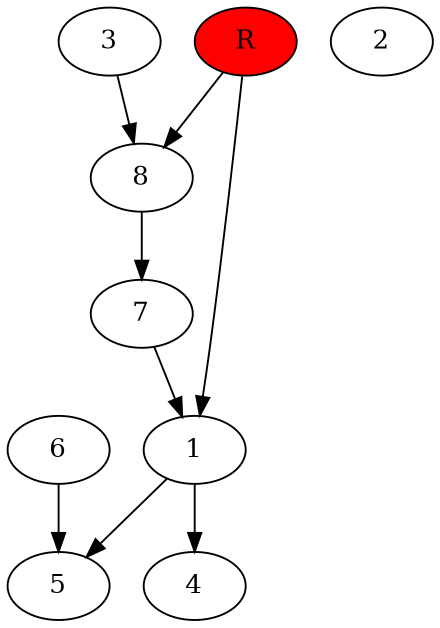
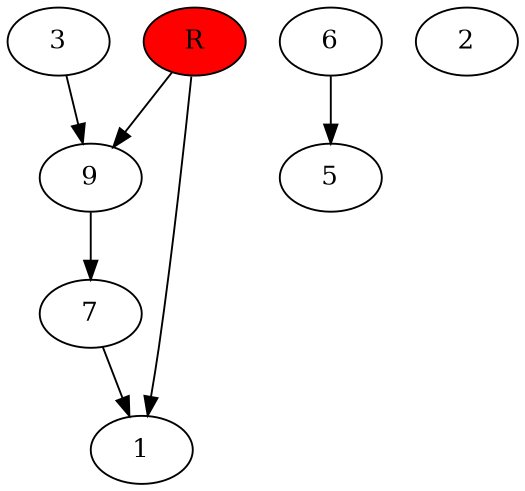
node "8": label "8" -> "9"
edge "1" -> "5": removed
node "4": removed
